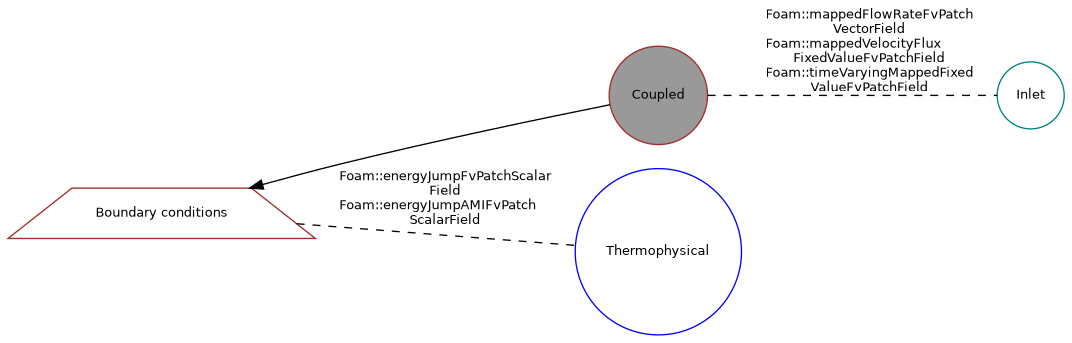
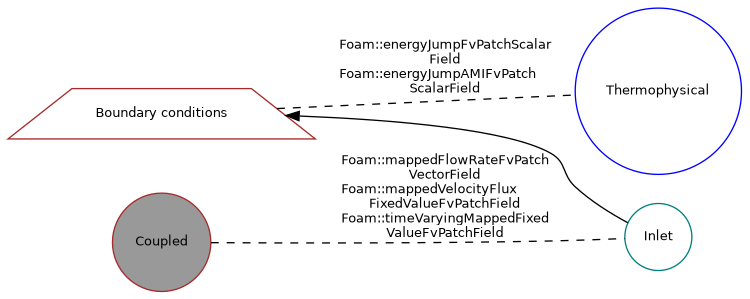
edge "Coupled" -> "Boundary conditions": now "Inlet" -> "Boundary conditions"
